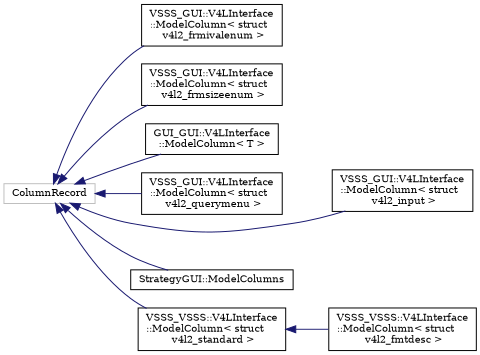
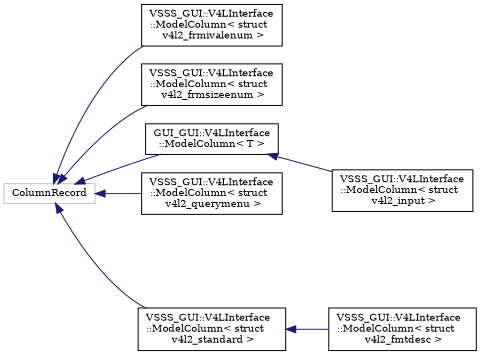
edge "VSSS_GUI::V4LInterface ::ModelColumn< struct v4l2_input >" -> "ColumnRecord": now "VSSS_GUI::V4LInterface ::ModelColumn< struct v4l2_input >" -> "GUI_GUI::V4LInterface ::ModelColumn< T >"
node "StrategyGUI::ModelColumns": removed
node "VSSS_VSSS::V4LInterface ::ModelColumn< struct v4l2_standard >": label "VSSS_VSSS::V4LInterface ::ModelColumn< struct v4l2_standard >" -> "VSSS_GUI::V4LInterface ::ModelColumn< struct v4l2_standard >"
node "VSSS_VSSS::V4LInterface ::ModelColumn< struct v4l2_fmtdesc >": label "VSSS_VSSS::V4LInterface ::ModelColumn< struct v4l2_fmtdesc >" -> "VSSS_GUI::V4LInterface ::ModelColumn< struct v4l2_fmtdesc >"
